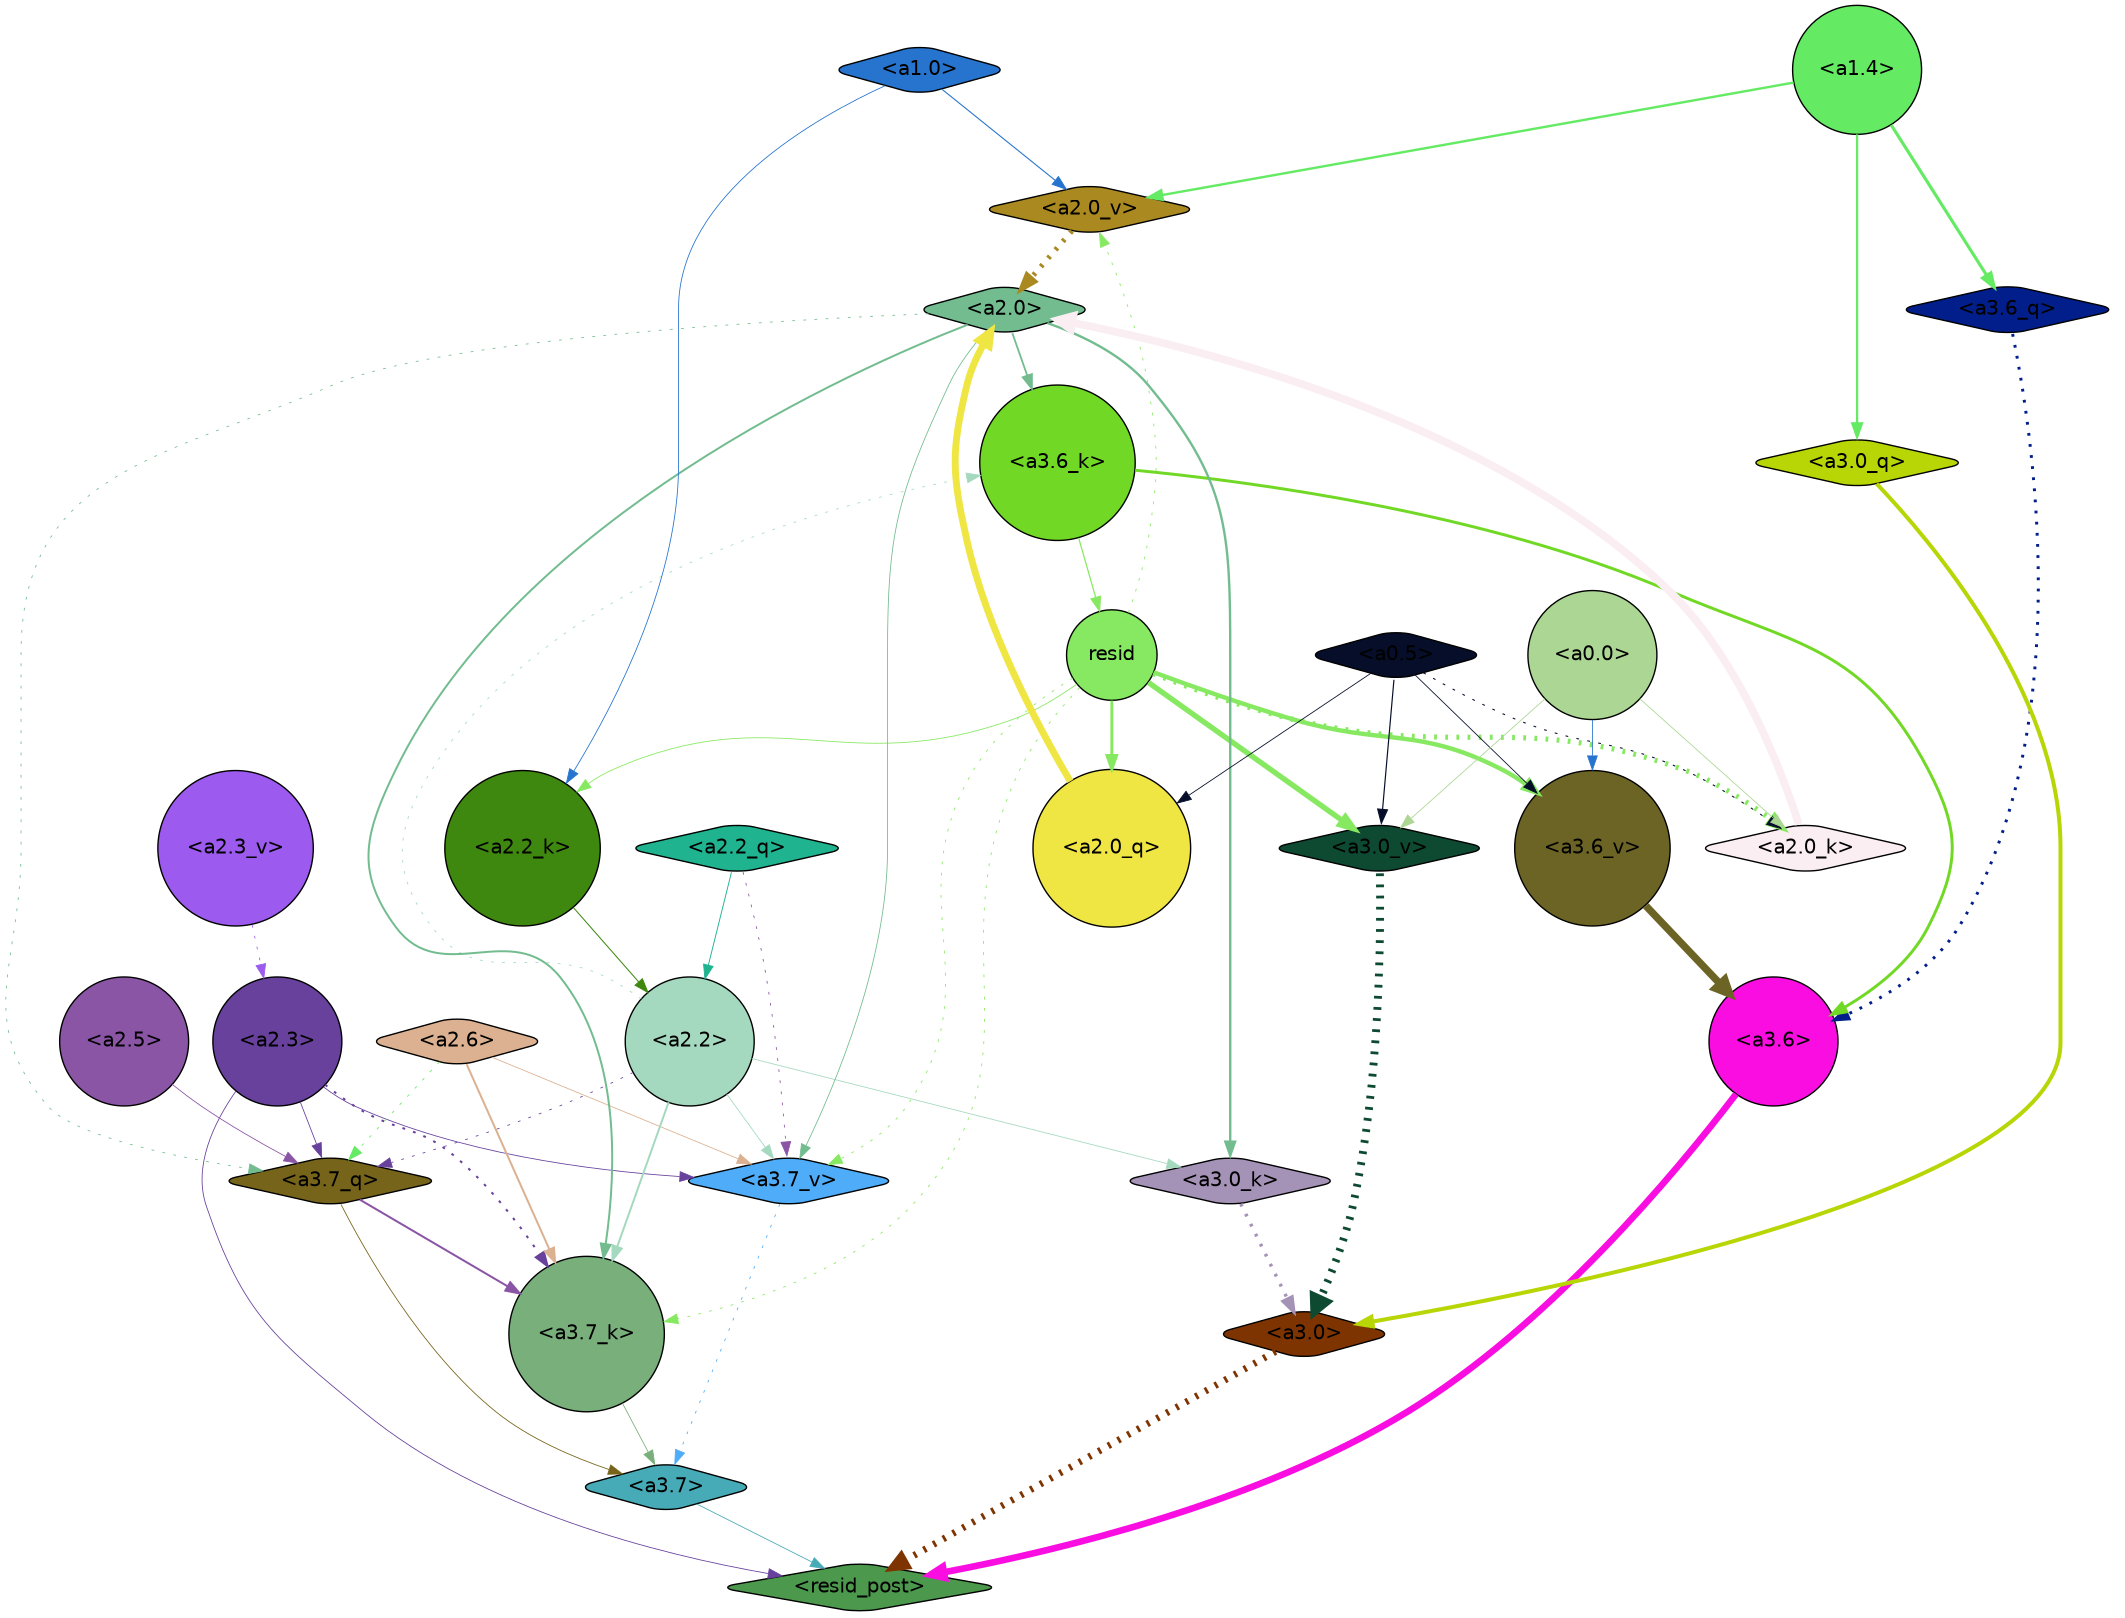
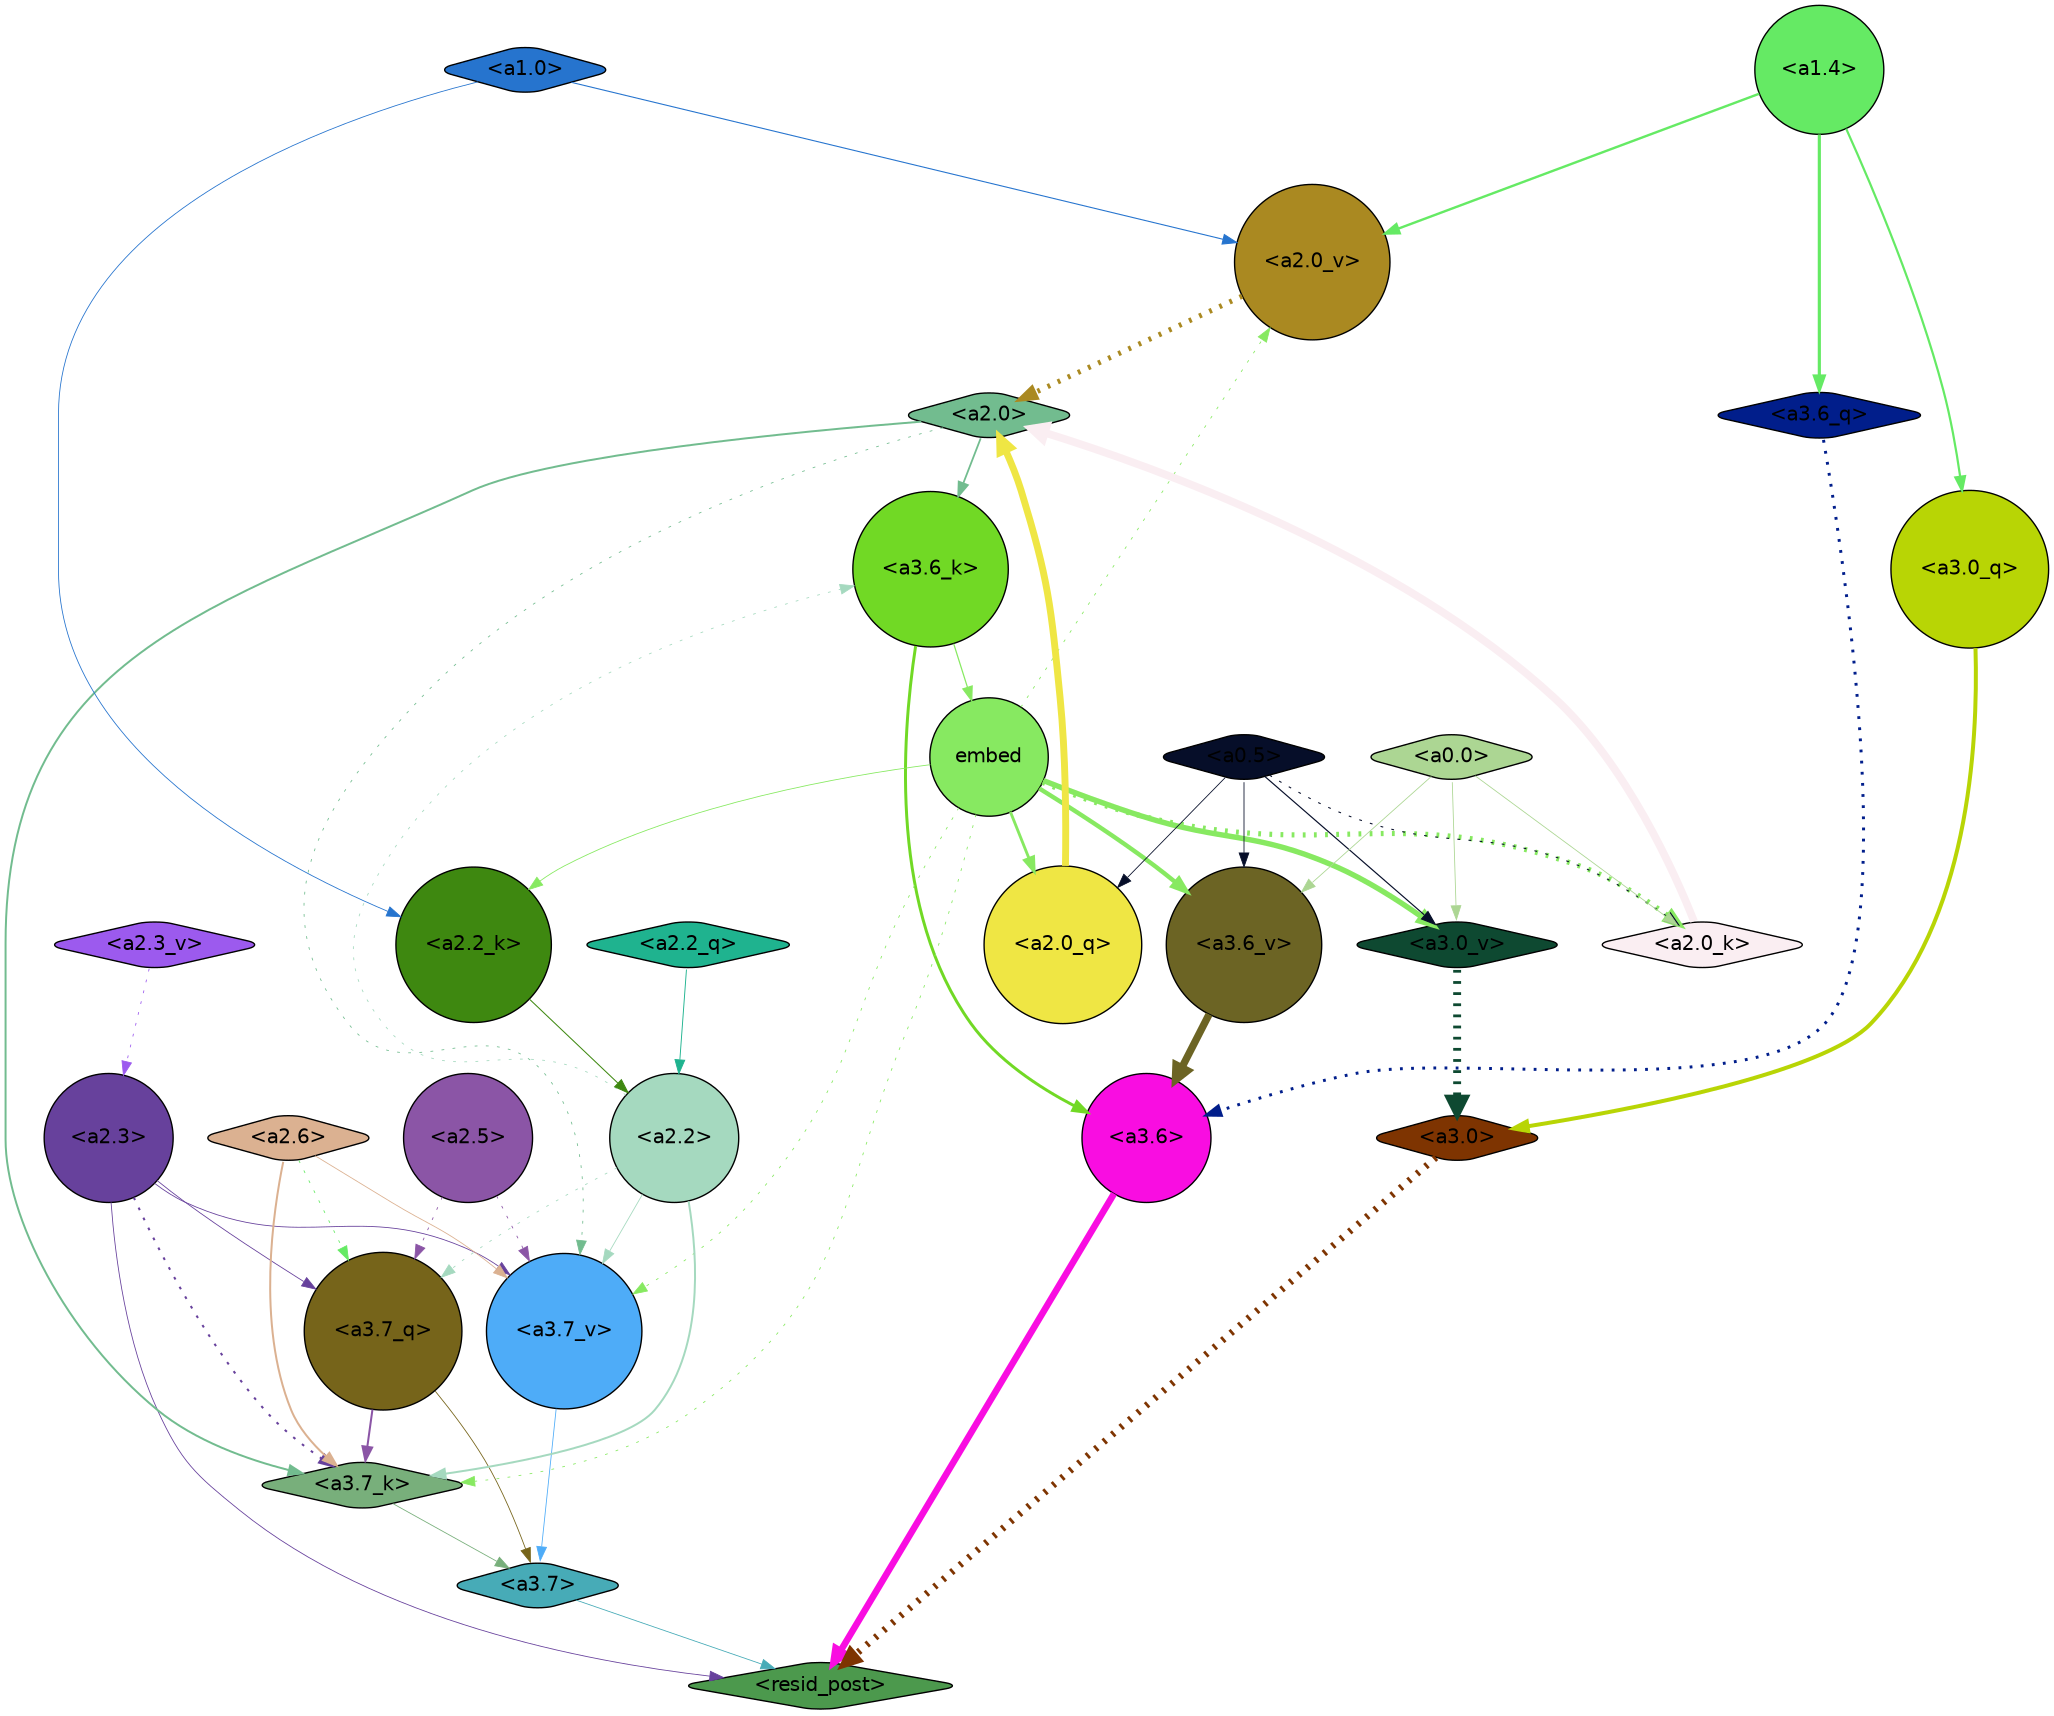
node "<a2.0_v>": shape diamond -> circle
node "<a3.0_q>": shape diamond -> circle
edge "<a2.0>" -> "<a3.7_q>": removed
node "resid": label "resid" -> "embed"
node "<a0.0>": shape circle -> diamond
edge "<a0.0>" -> "<a3.6_v>": color #2674ce -> #acd693
edge "<a2.0>" -> "<a3.7_v>": style bold -> dotted
node "<a2.3_v>": shape circle -> diamond
edge "<a2.2_q>" -> "<a3.7_v>": now "<a2.5>" -> "<a3.7_v>"
edge "<a2.5>" -> "<a3.7_q>": style solid -> dotted
edge "<a2.2>" -> "<a3.7_q>": color #67419c -> #a5d9bf
node "<a3.7_q>": shape diamond -> circle
node "<a3.7_v>": shape diamond -> circle
node "<a3.0_k>": removed
edge "<a3.7_v>" -> "<a3.7>": style dotted -> bold
node "<a3.7_k>": shape circle -> diamond
